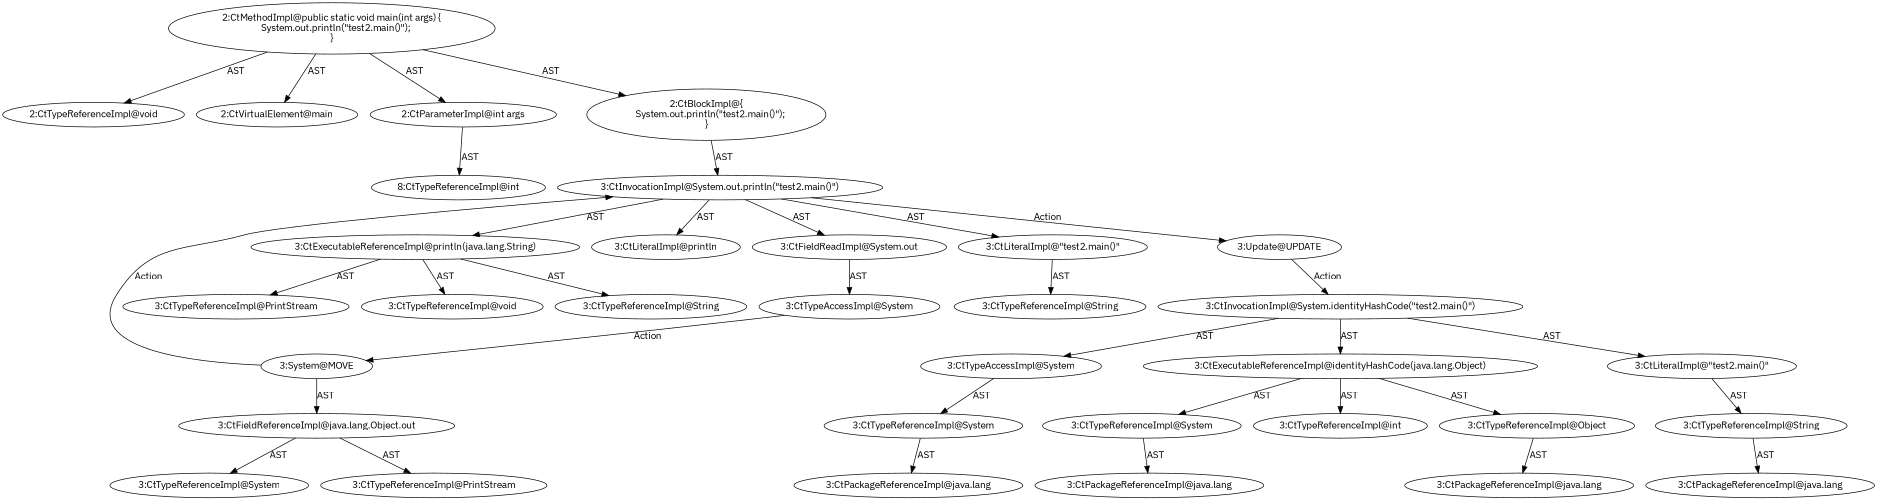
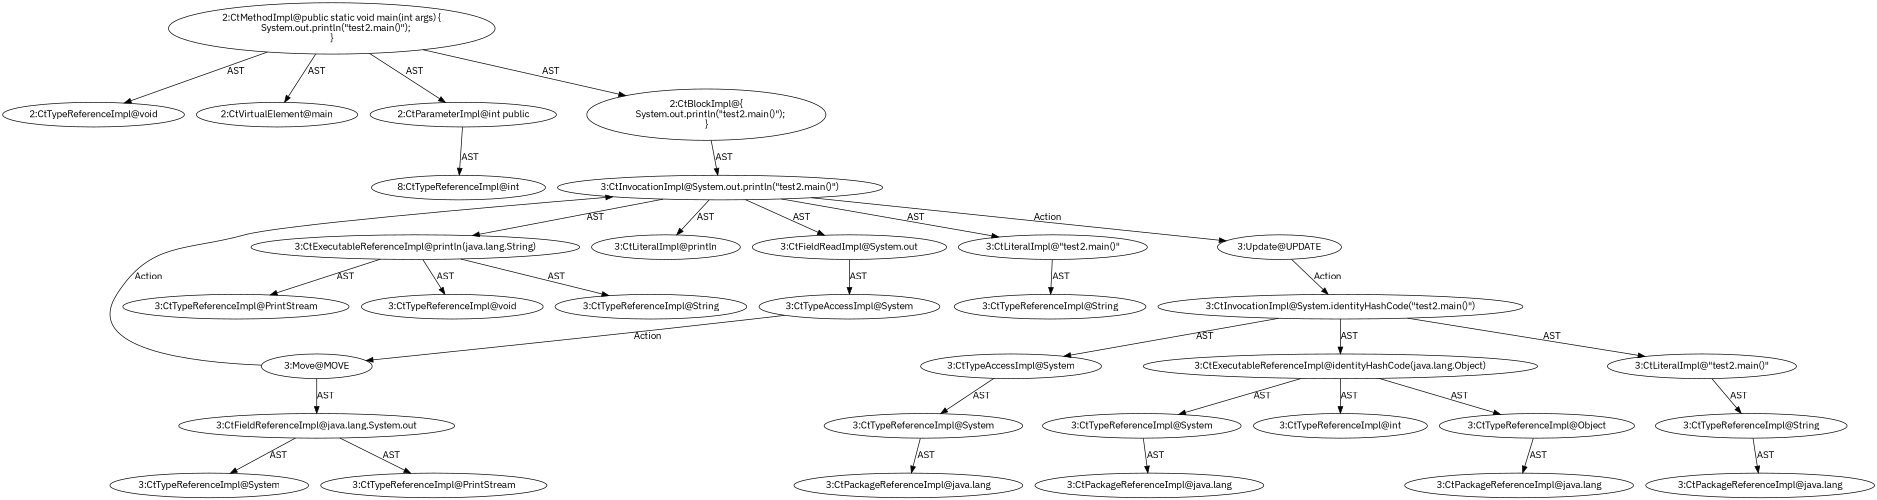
node "2:CtParameterImpl@int args": label "2:CtParameterImpl@int args" -> "2:CtParameterImpl@int public"
node "3:System@MOVE": label "3:System@MOVE" -> "3:Move@MOVE"
node "3:CtFieldReferenceImpl@java.lang.Object.out": label "3:CtFieldReferenceImpl@java.lang.Object.out" -> "3:CtFieldReferenceImpl@java.lang.System.out"
